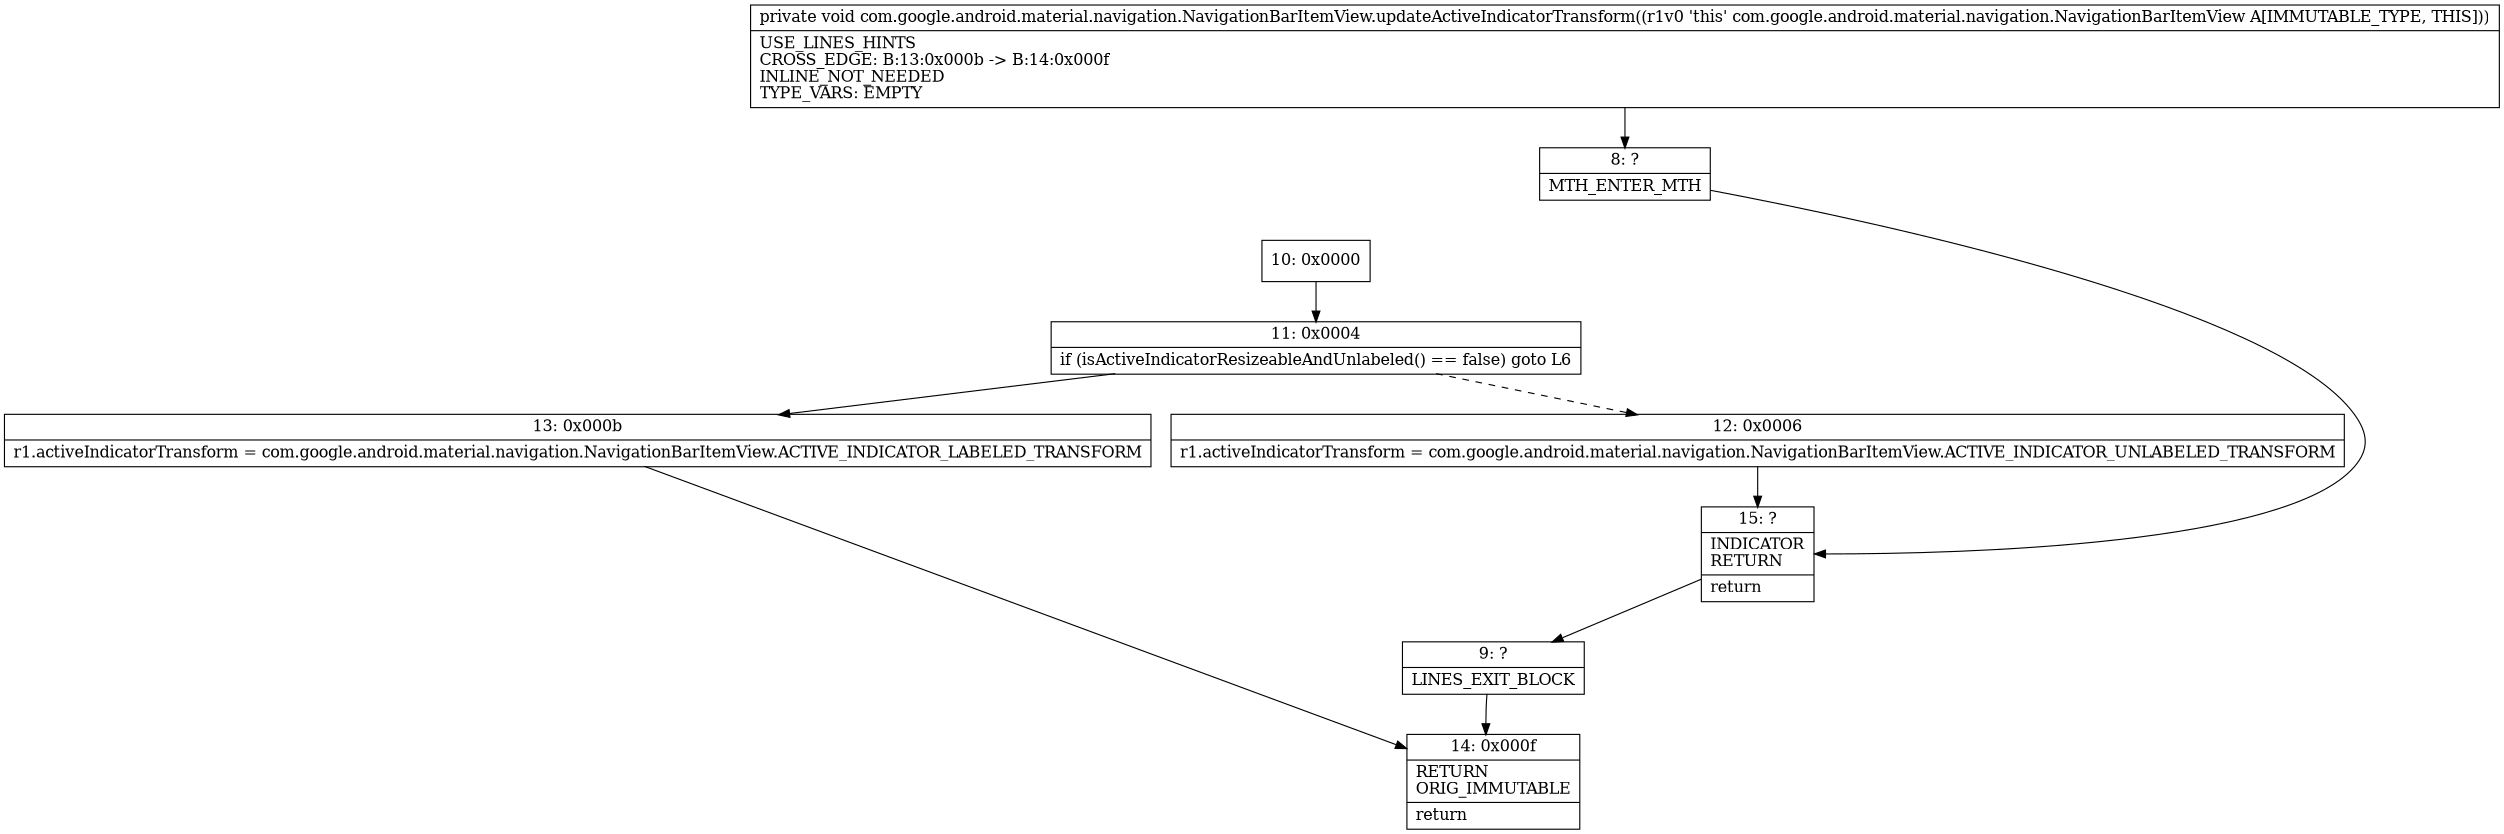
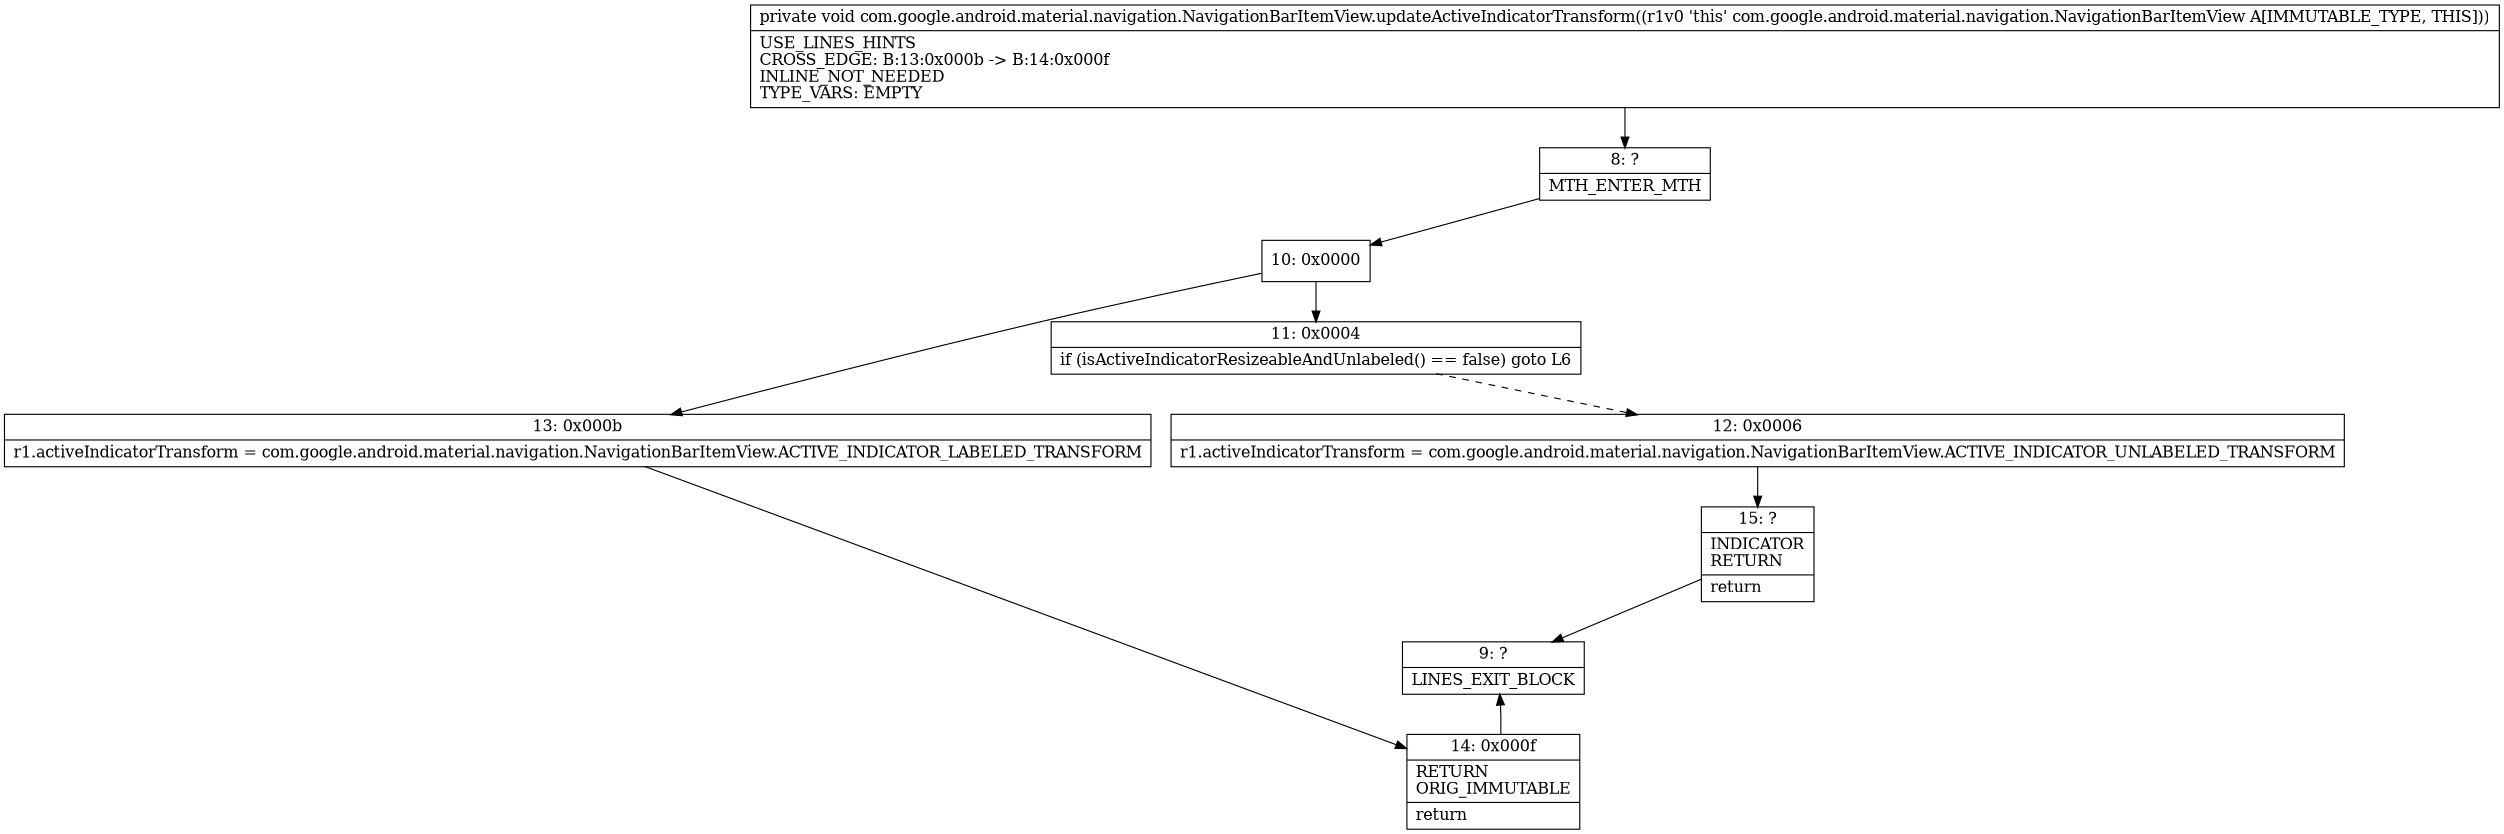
edge "8: ?" -> "15: ?": now "8: ?" -> "10: 0x0000"
edge "11: 0x0004" -> "13: 0x000b": now "10: 0x0000" -> "13: 0x000b"
edge "9: ?" -> "14: 0x000f": reversed
